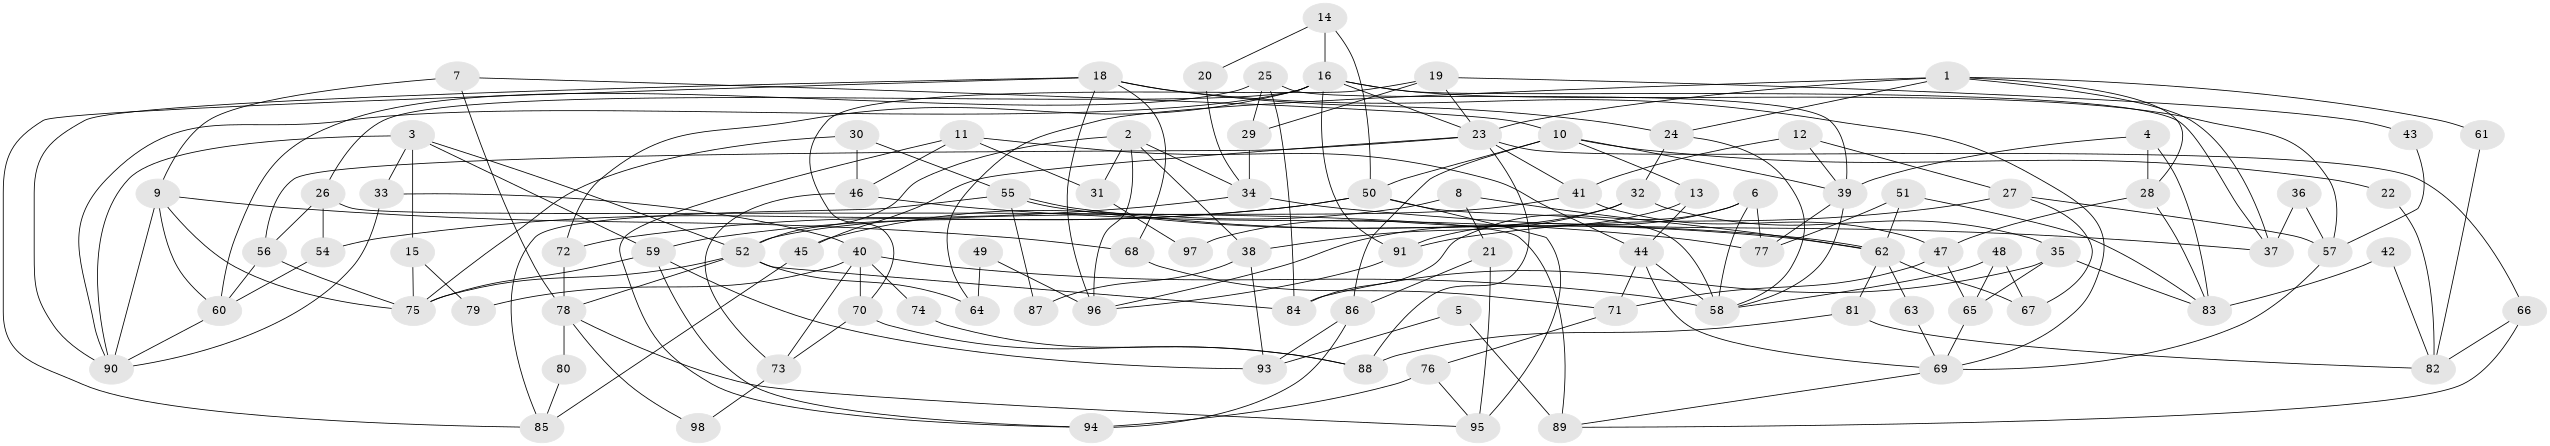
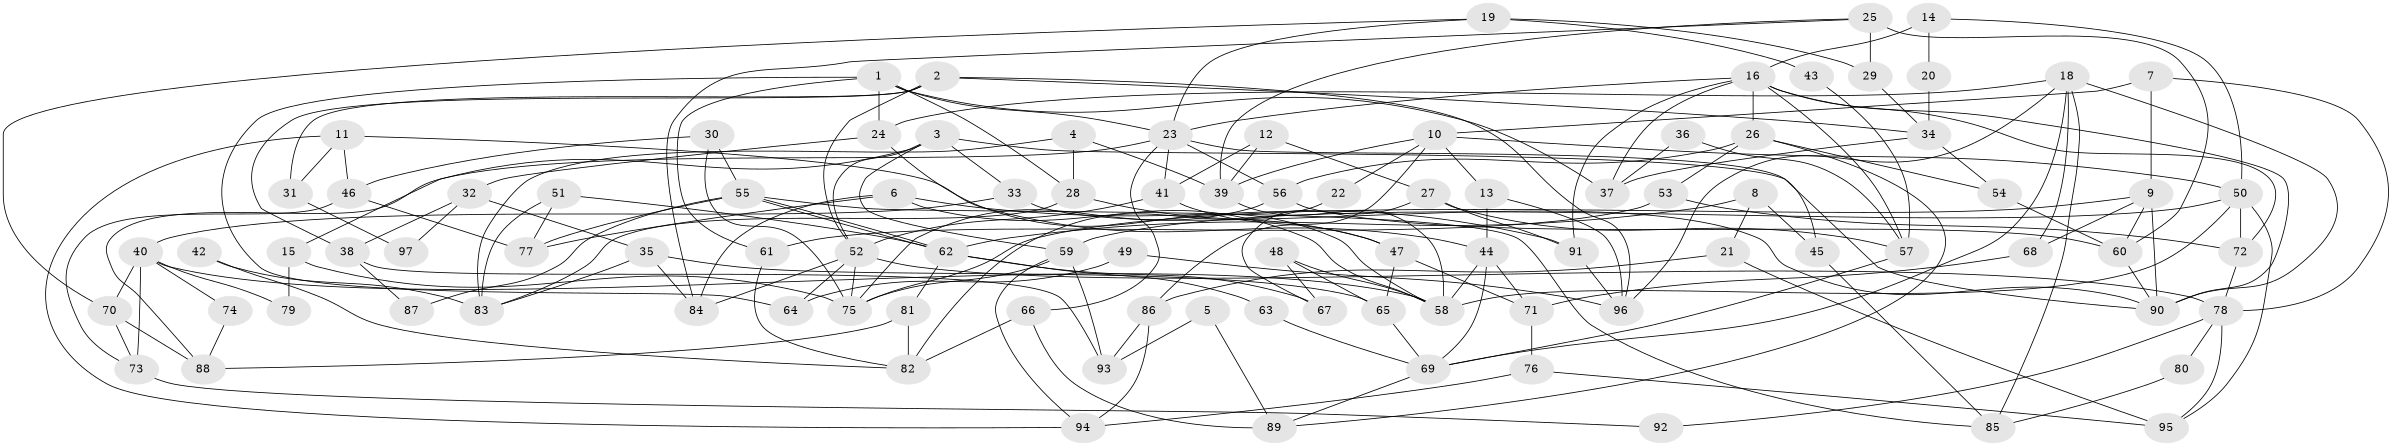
node "53": added
edge "39" -- "77": now "55" -- "77"
node "98": label "98" -> "92"
